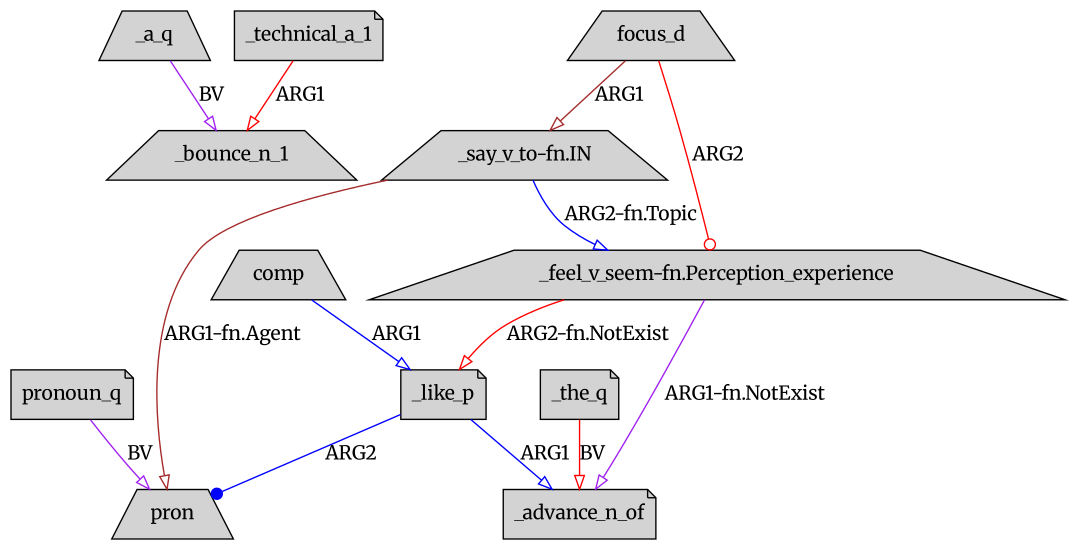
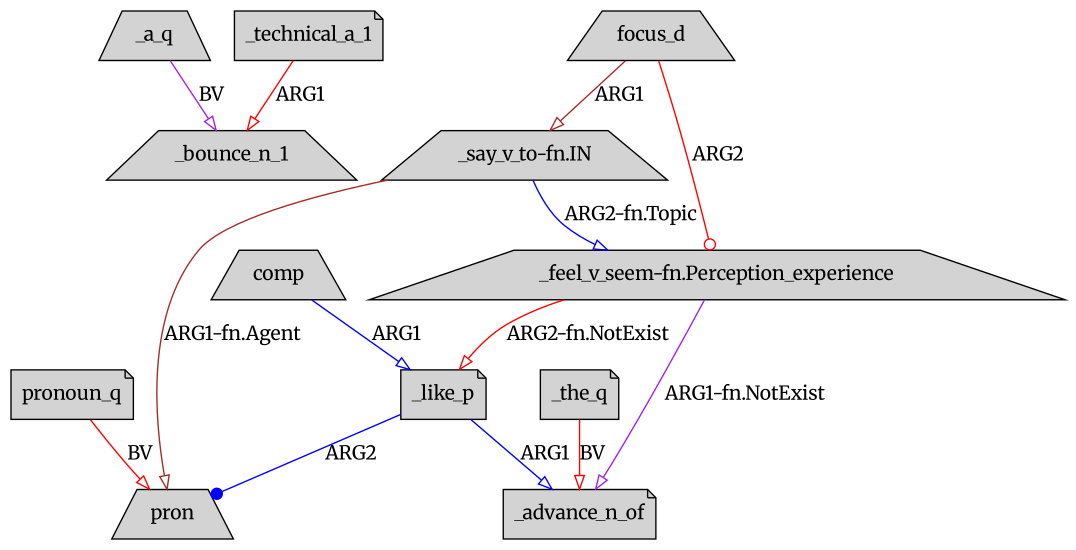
edge "pronoun_q" -> "pron": color purple -> red
